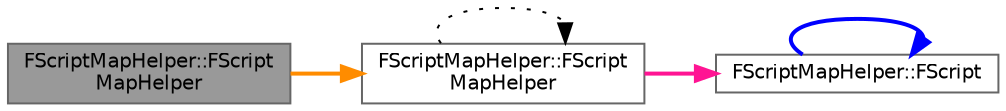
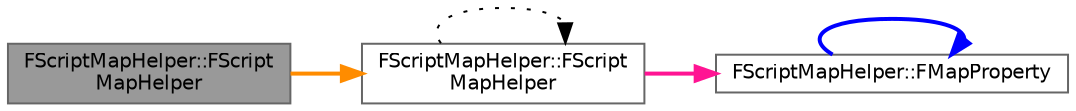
node "FScriptMapHelper::FScript": label "FScriptMapHelper::FScript" -> "FScriptMapHelper::FMapProperty"
